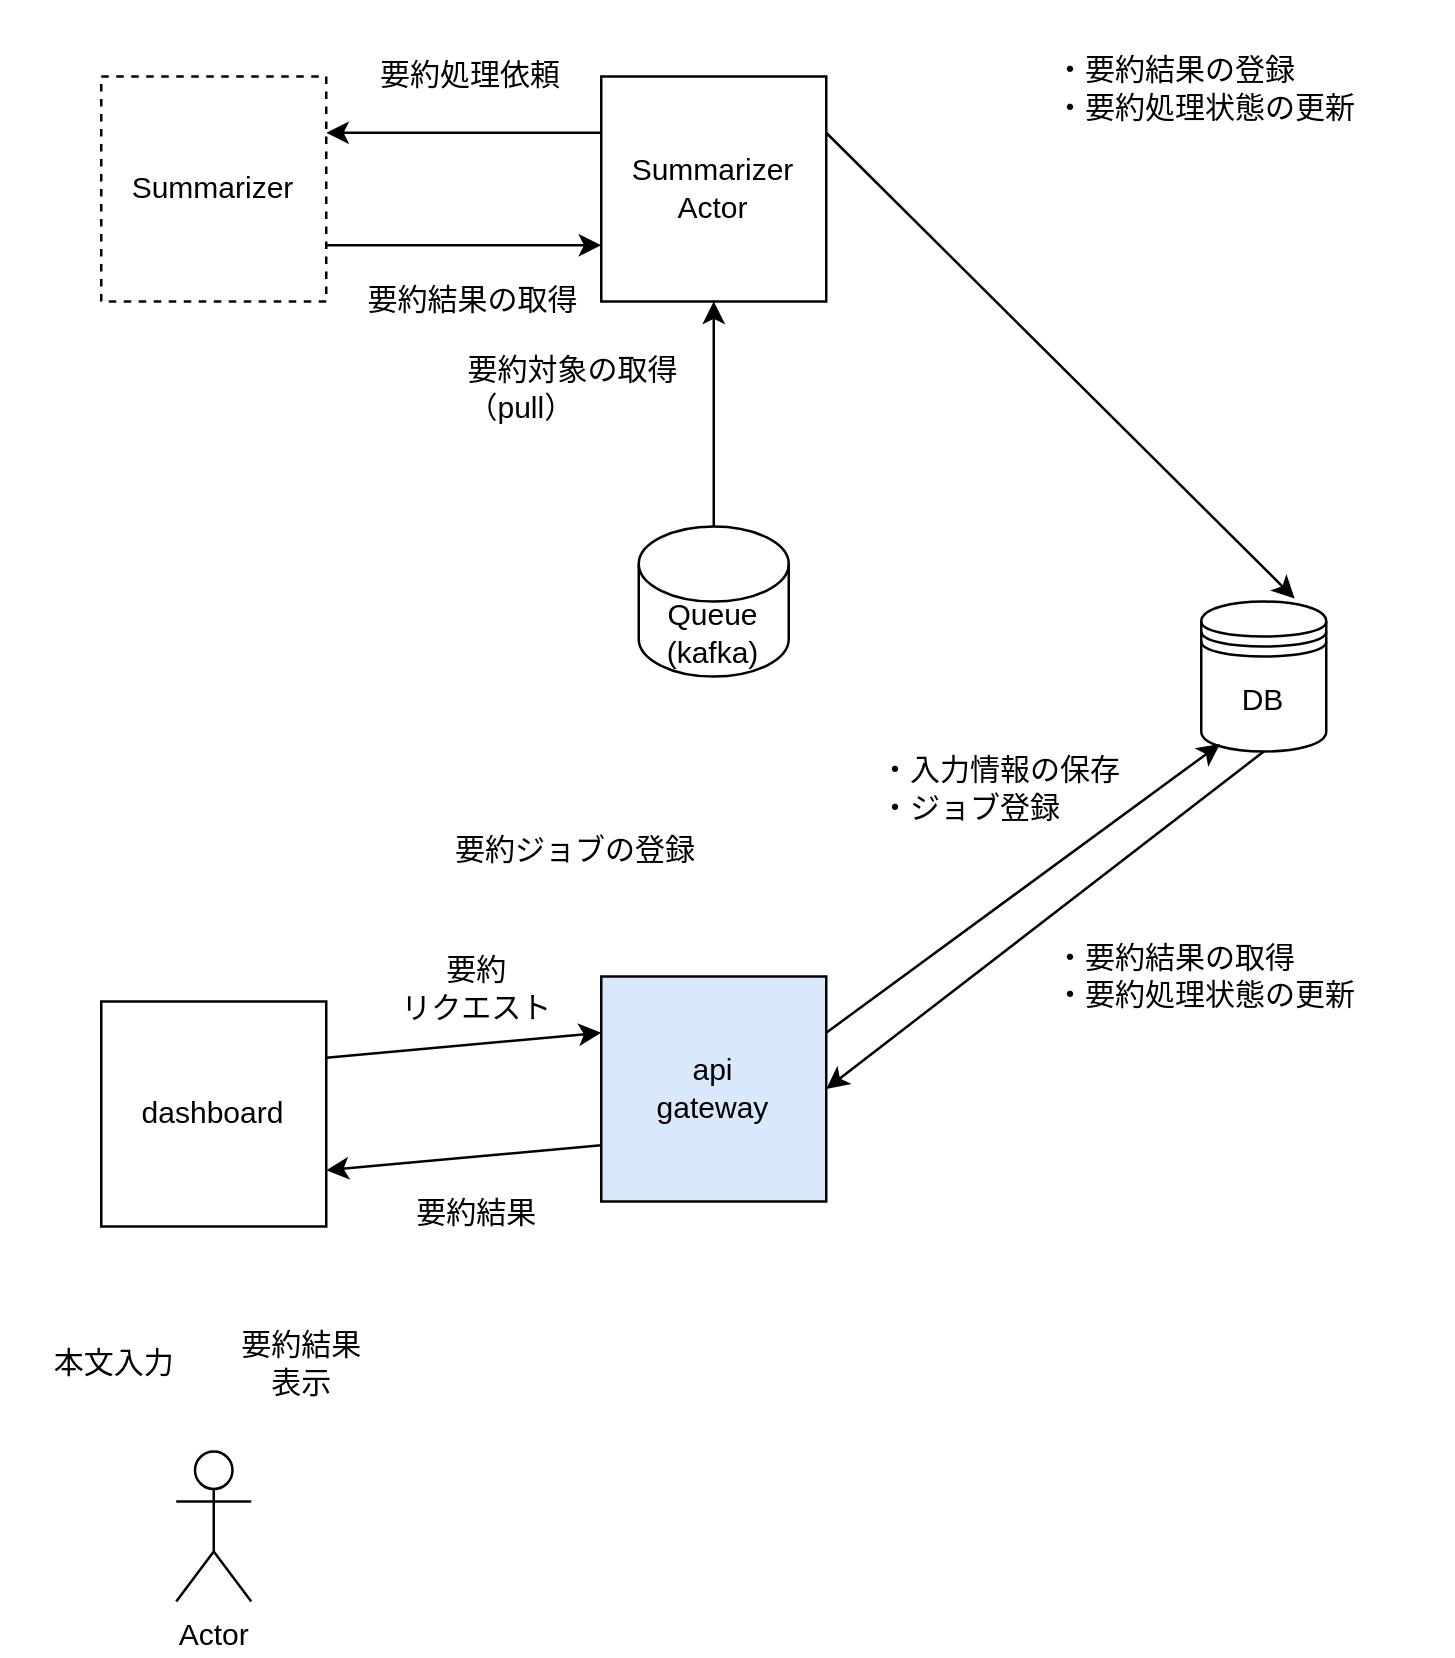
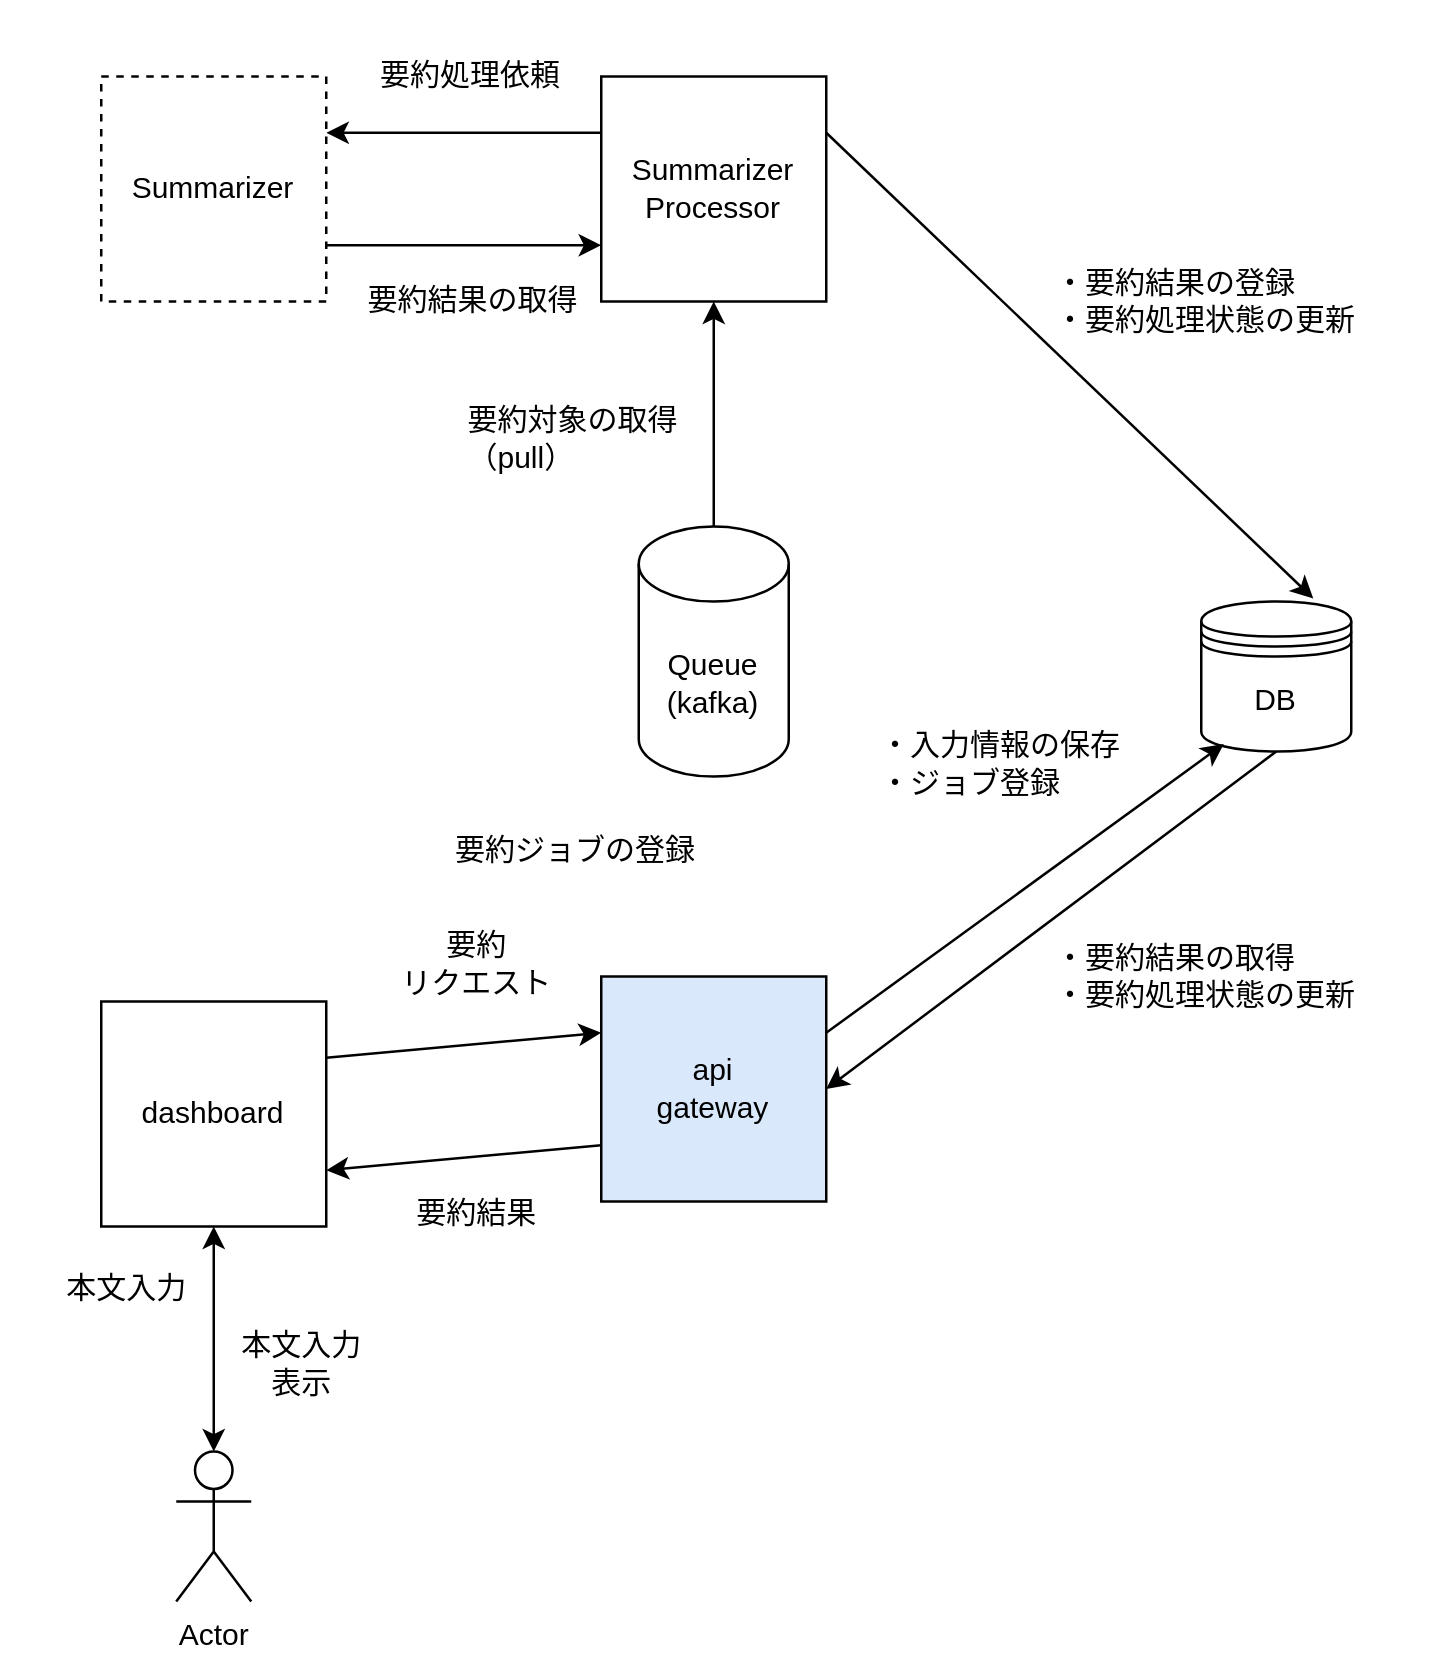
node "・要約結果の登録 ・要約処理状態の更新": moved (1226, 89) -> (1226, 301)
node "Summarizer Actor": label "Summarizer Actor" -> "Summarizer Processor"
node "要約対象の取得 （pull）": moved (589, 389) -> (589, 439)
node "Queue (kafka)": size 150x150 -> 150x250
node "DB": size 125x150 -> 150x150
node "・入力情報の保存 ・ジョブ登録": moved (1014, 789) -> (1014, 764)
node "要約 リクエスト": moved (476, 989) -> (476, 964)
edge "dashboard" -- "Actor": added
node "本文入力": moved (114, 1364) -> (126, 1289)
node "要約結果 表示": label "要約結果 表示" -> "本文入力 表示"
